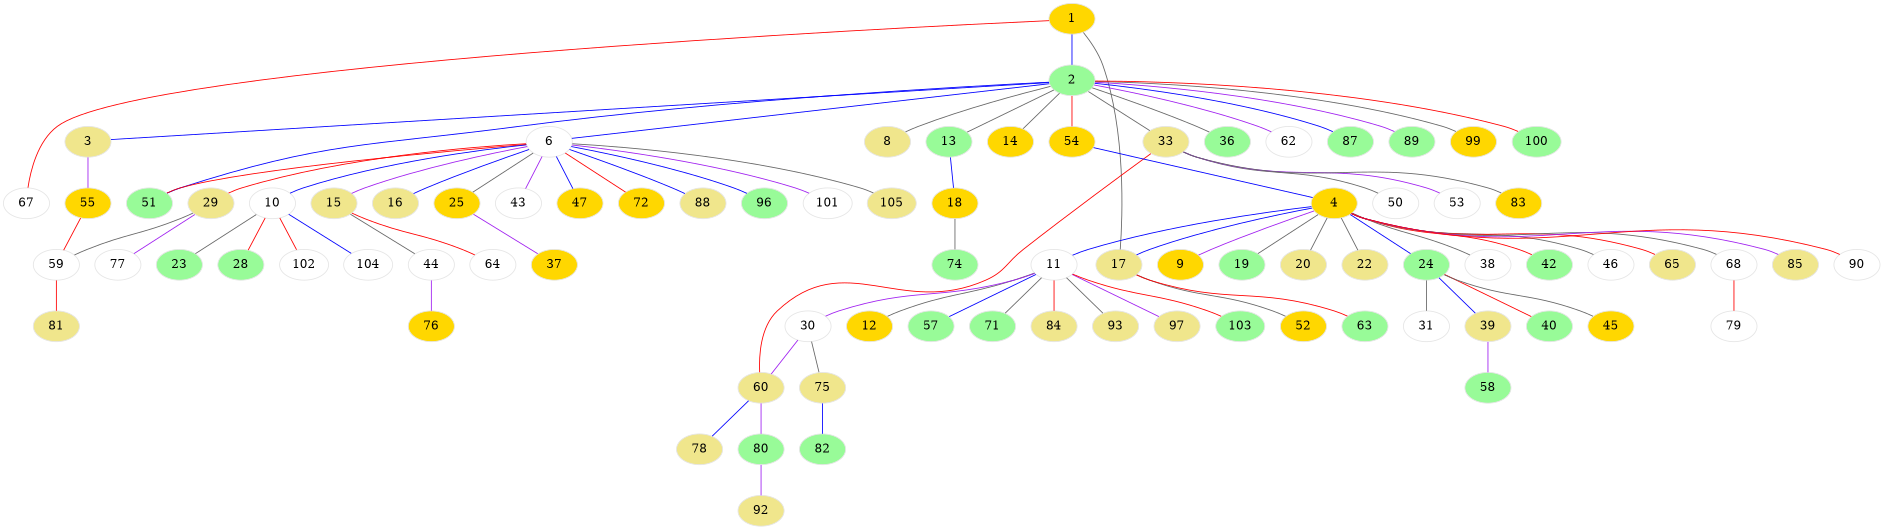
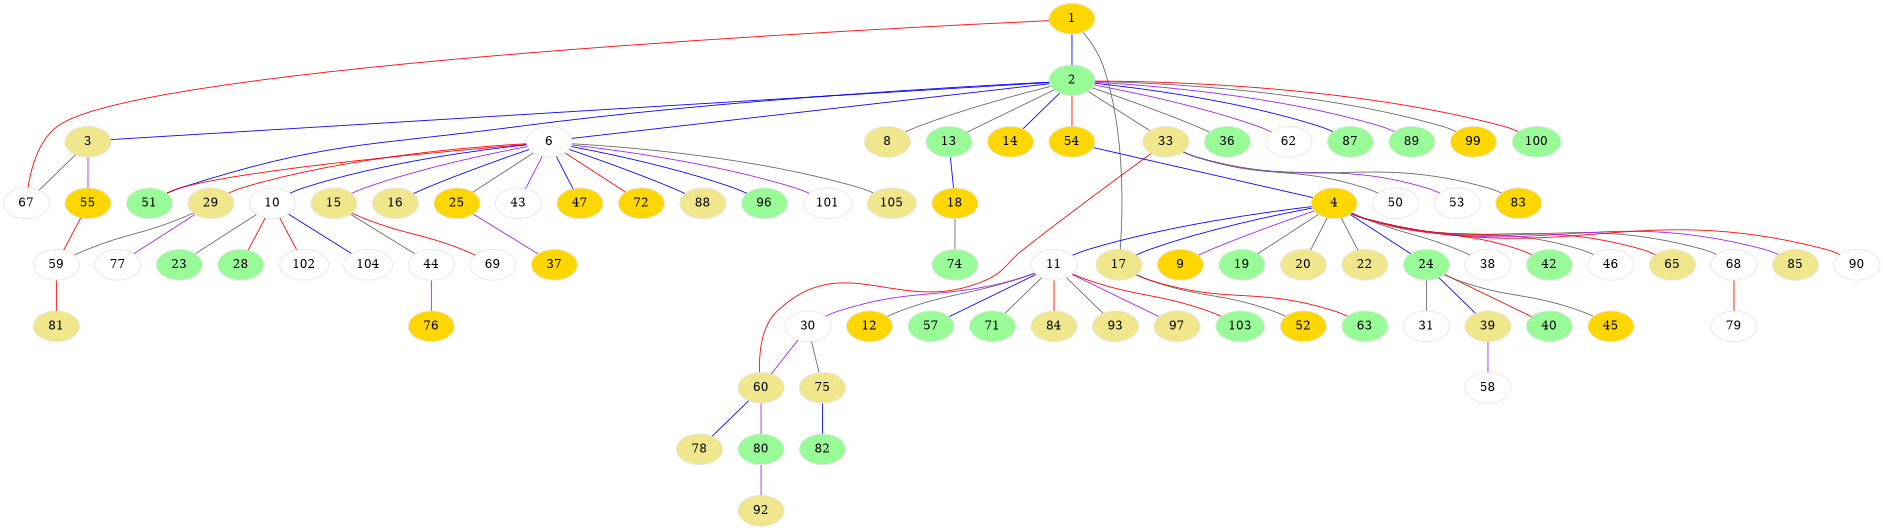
edge "2" -- "14": color gray40 -> blue
edge "3" -- "67": added
node "64": label "64" -> "69"
node "58": fillcolor palegreen -> white
